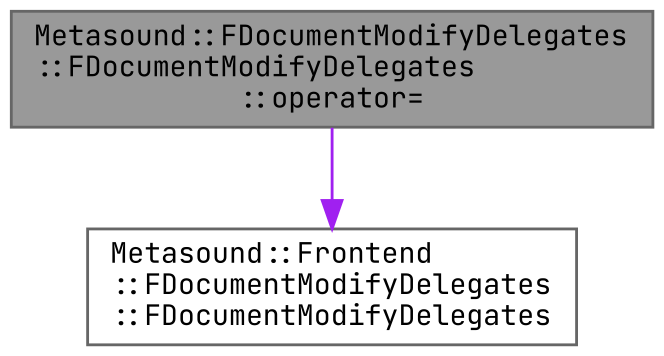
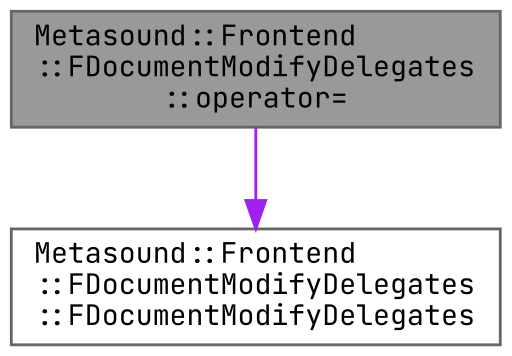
node "Metasound::FDocumentModifyDelegates ::FDocumentModifyDelegates ::operator=": label "Metasound::FDocumentModifyDelegates ::FDocumentModifyDelegates ::operator=" -> "Metasound::Frontend ::FDocumentModifyDelegates ::operator="
